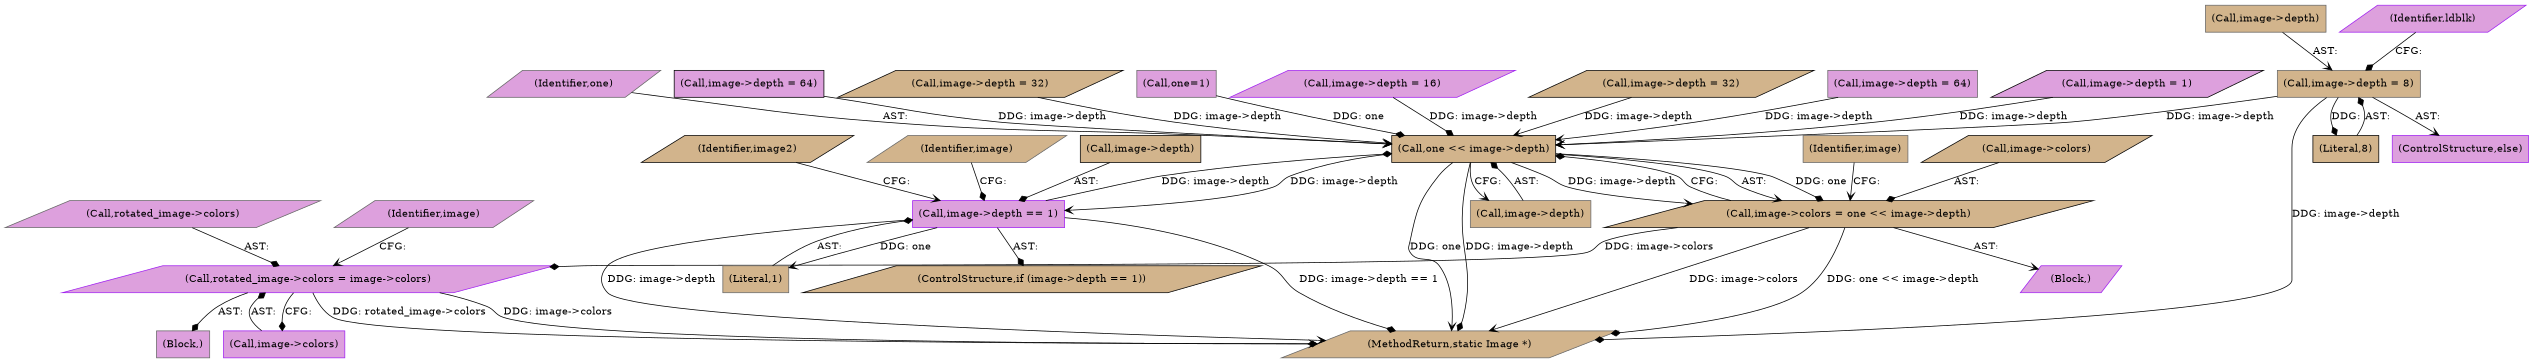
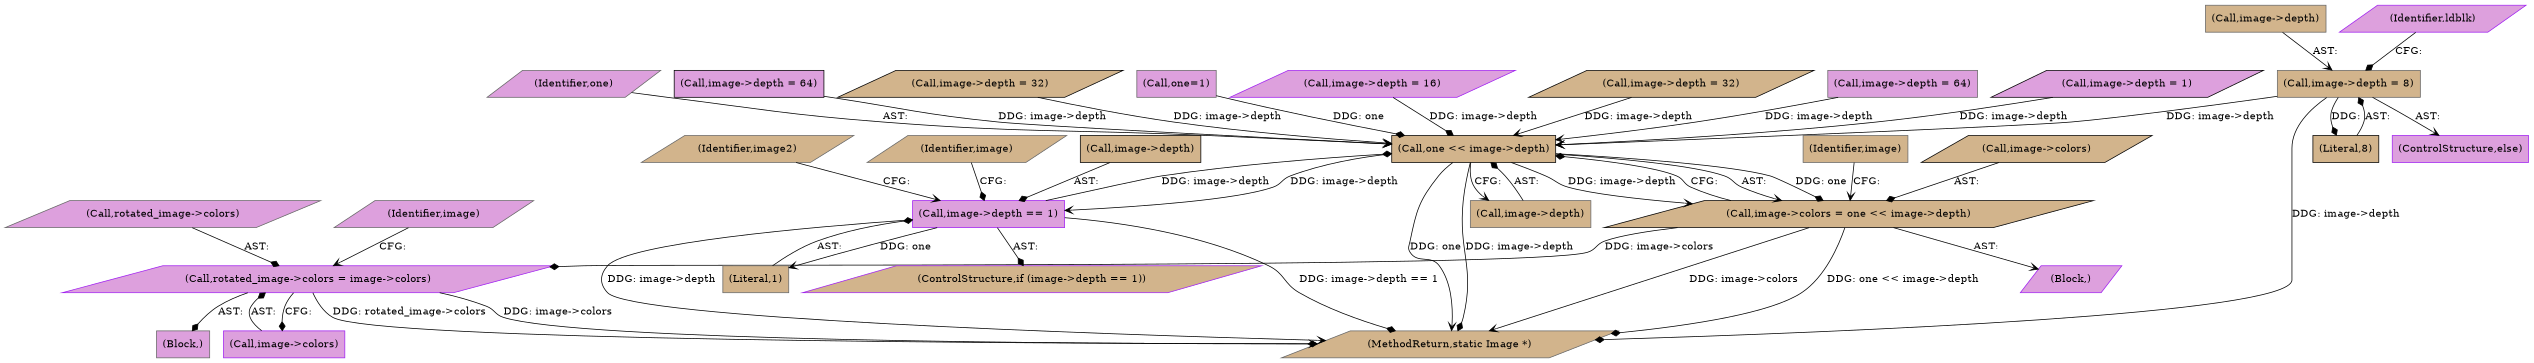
node "(Identifier,image2)": color black -> gray40
node "(ControlStructure,if (image->depth == 1))": color black -> purple
